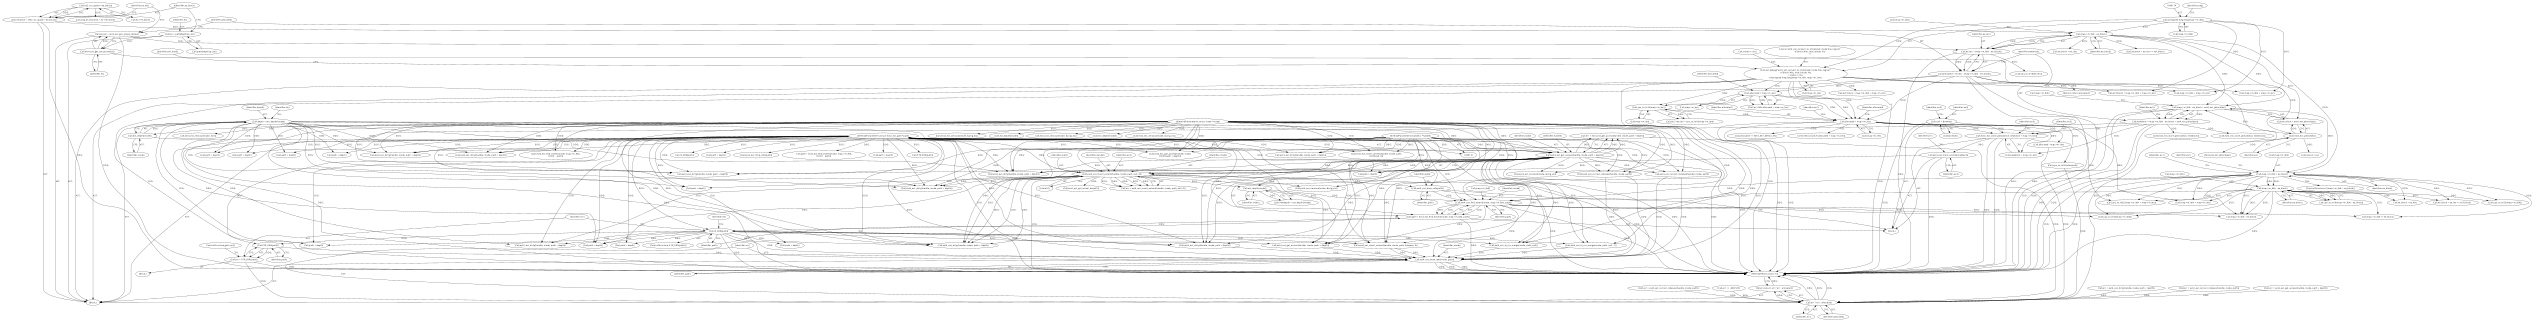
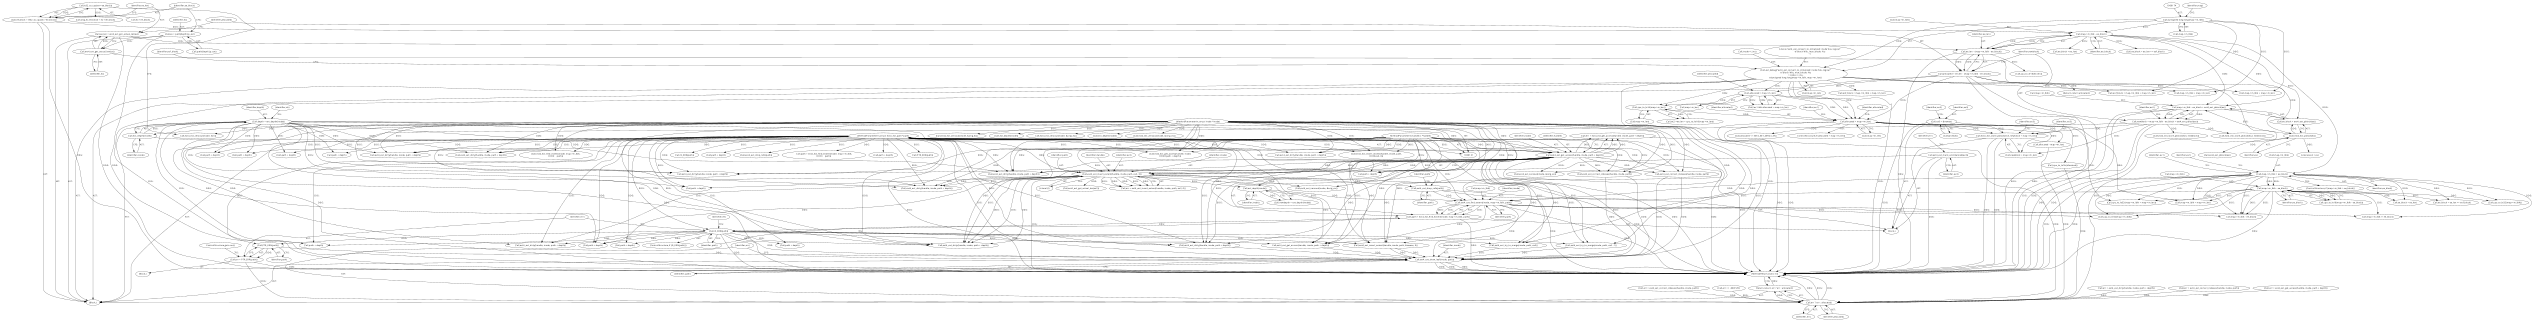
edge "(Call,le32_to_cpu(ex->ee_block))" -> "(Call,ex->ee_block)": now "(Call,le32_to_cpu(ex->ee_block))" -> "(Call,ext4_ext_zeroout(inode, ex3))"
edge "(Call,map->m_lblk - ee_block + ext4_ext_pblock(ex))" -> "(Call,map->m_lblk > ee_block)": removed, label "DDG:"
edge "(MethodParameterIn,struct inode *inode)" -> "1000131": added, label "AST:"
edge "(Call,ext4_ext_store_pblock(ex3, newblock + map->m_len))" -> "(Call,ext4_ext_mark_uninitialized(ex3))": removed, label "DDG:"
edge "(Call,ex = path[depth].p_ext)" -> "(MethodReturn,static int)": added, label "DDG:"
